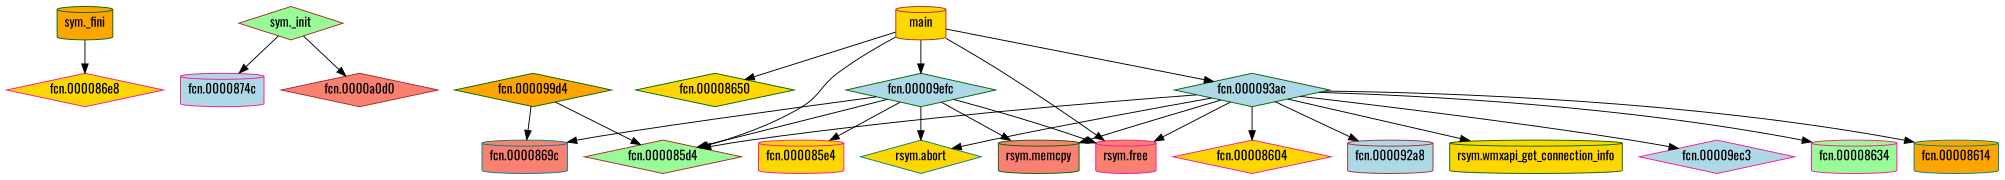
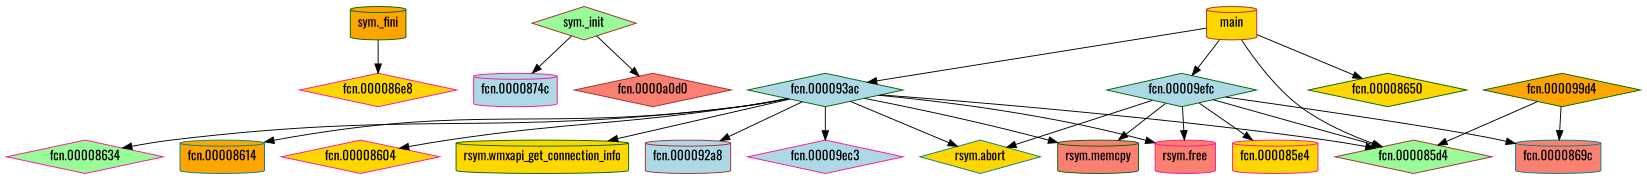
edge "main" -> "rsym.free": removed
node "fcn.00008634": shape cylinder -> diamond
